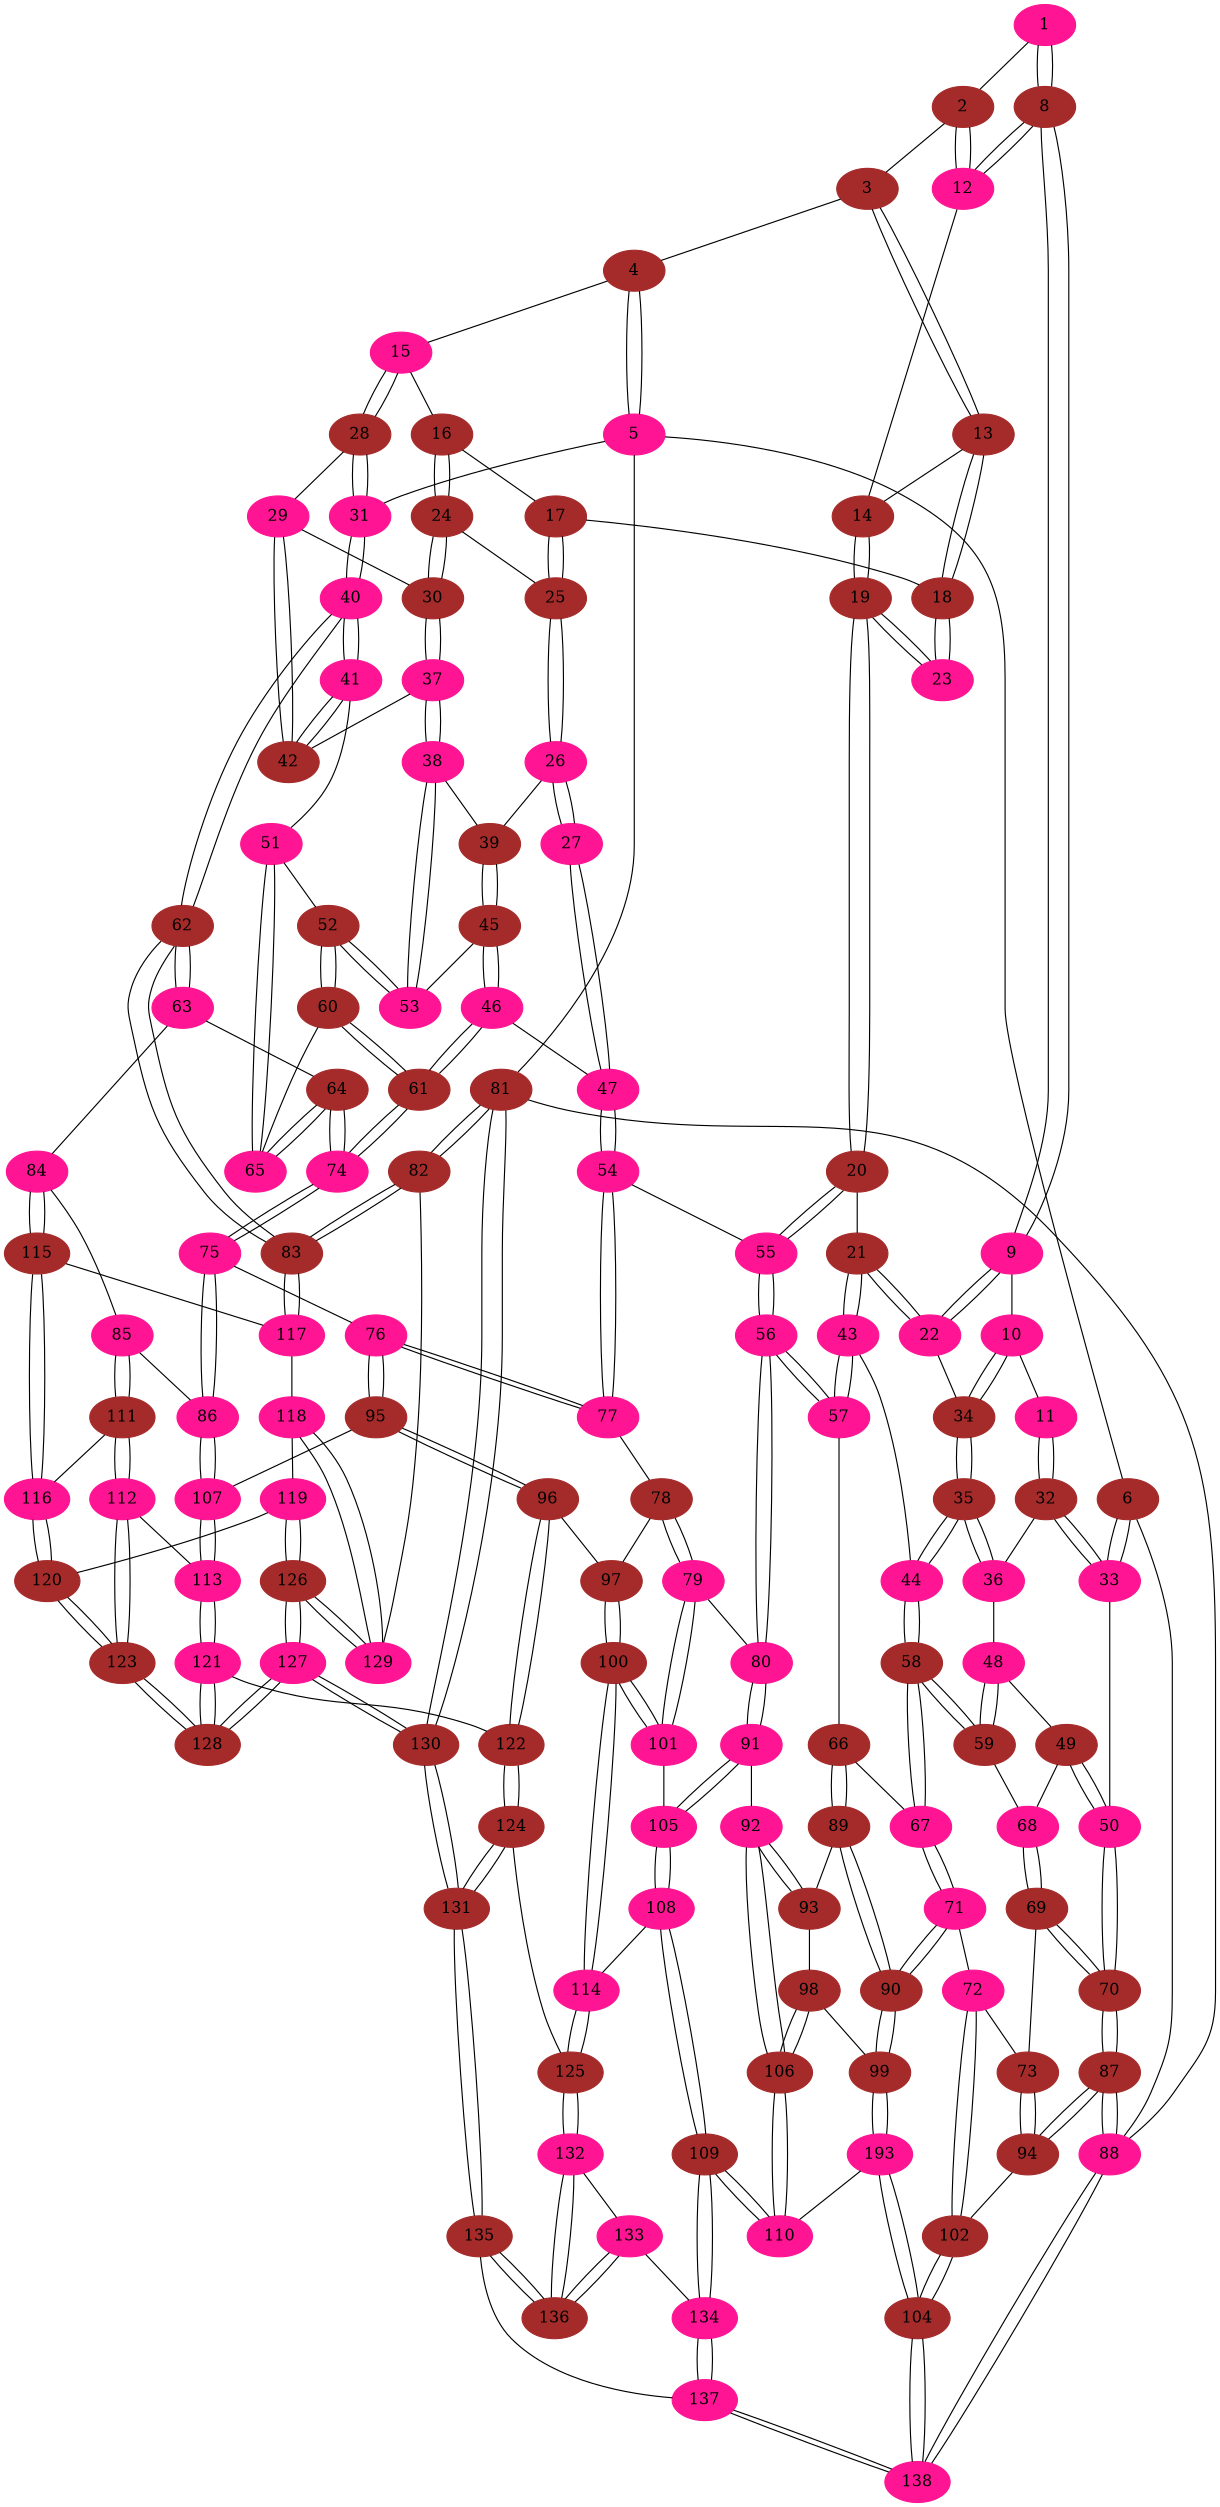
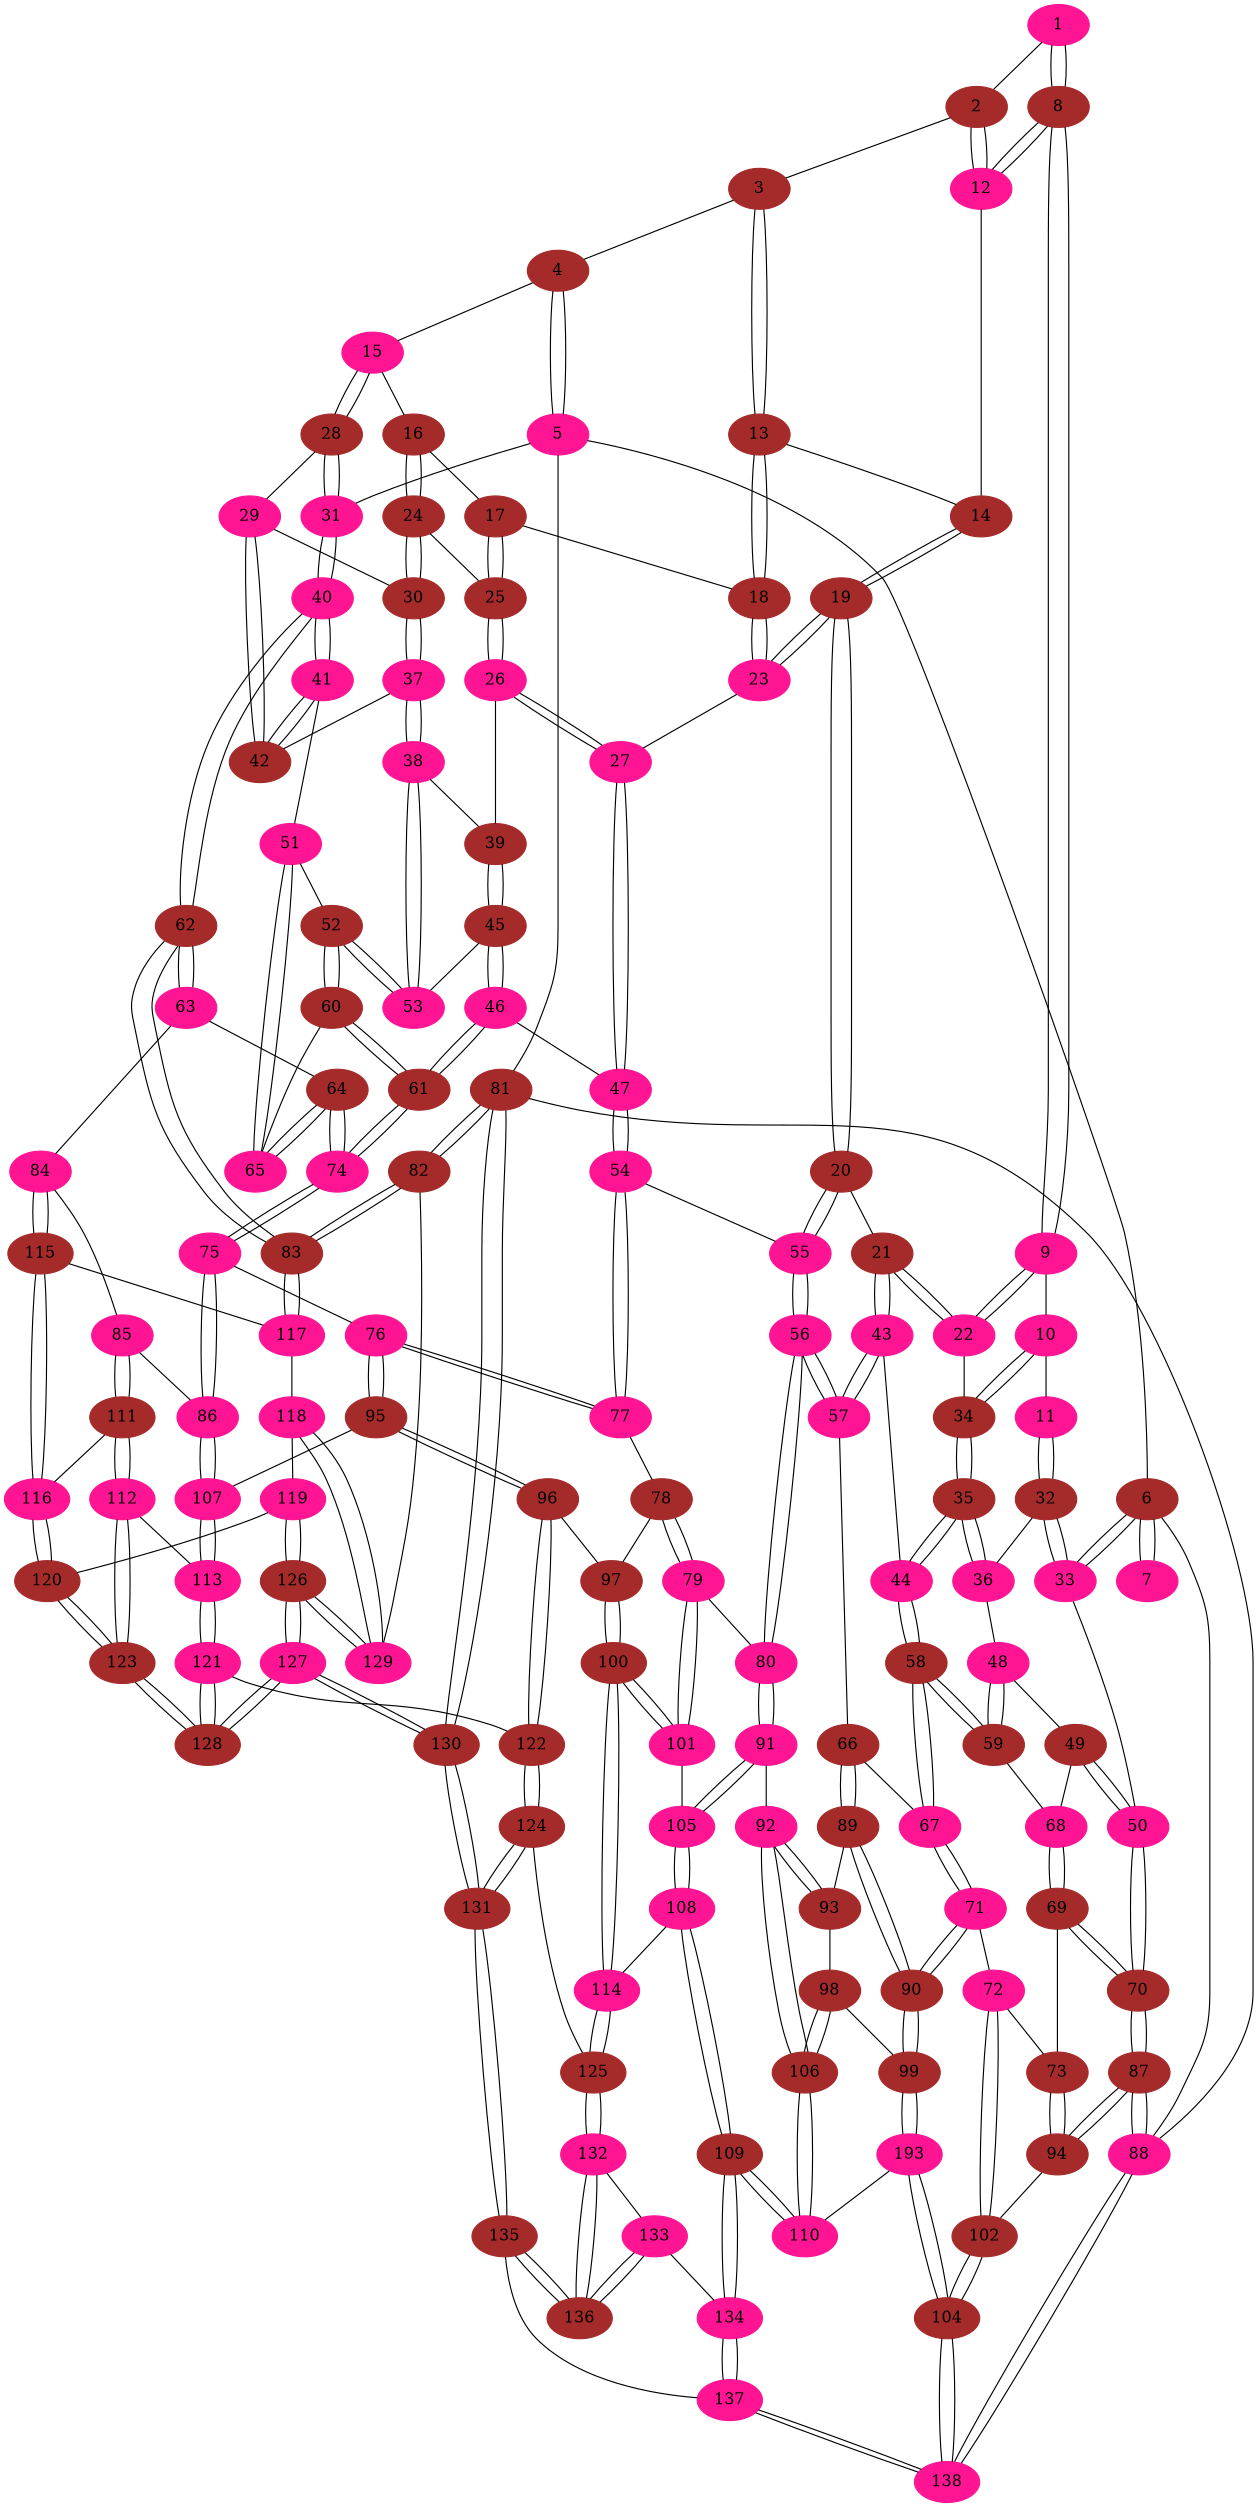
edge "23" -- "27": added
node "7": added
